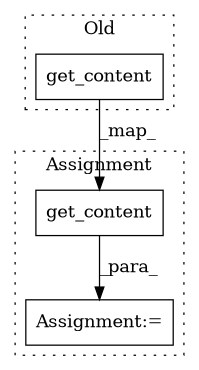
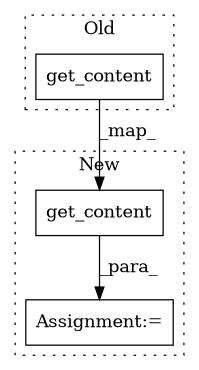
cluster "Assignment": label "Assignment" -> "New"
